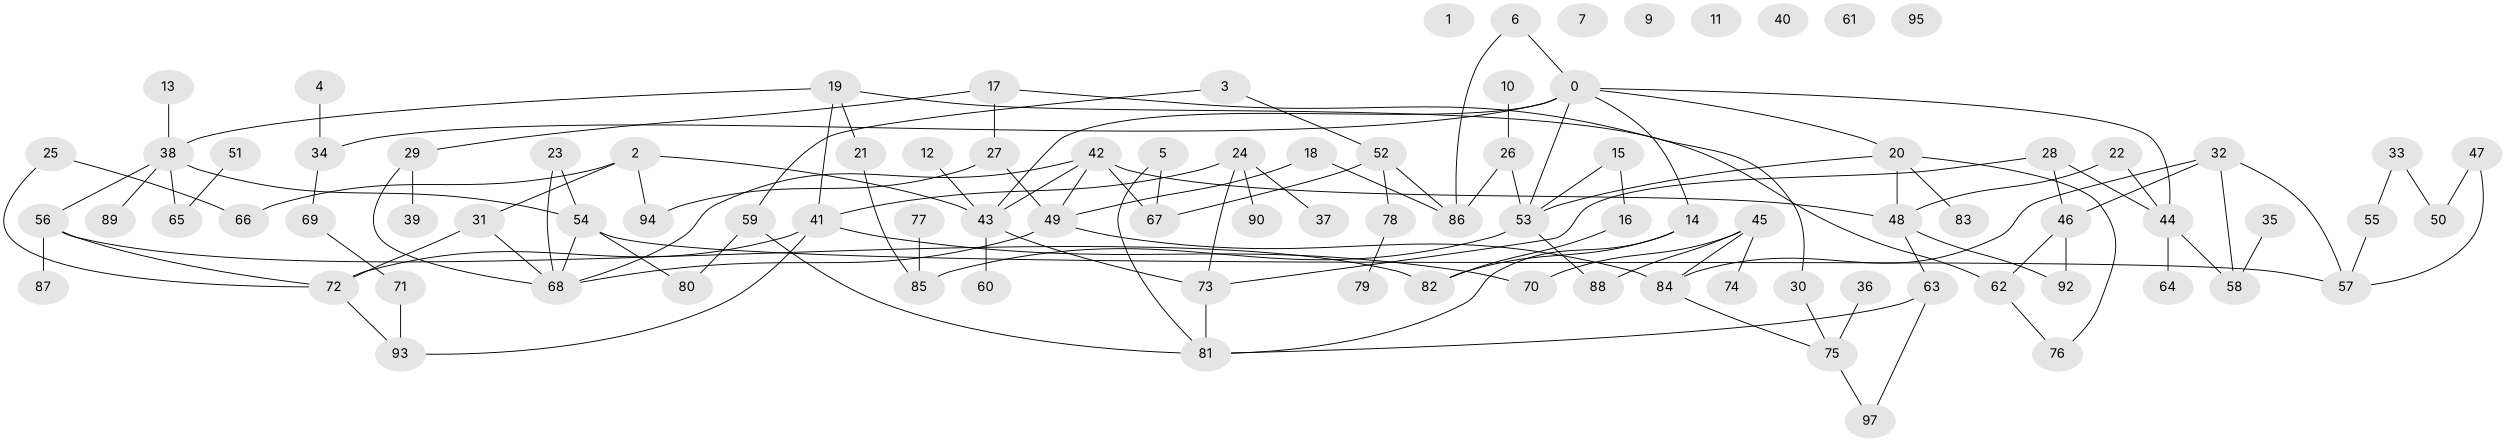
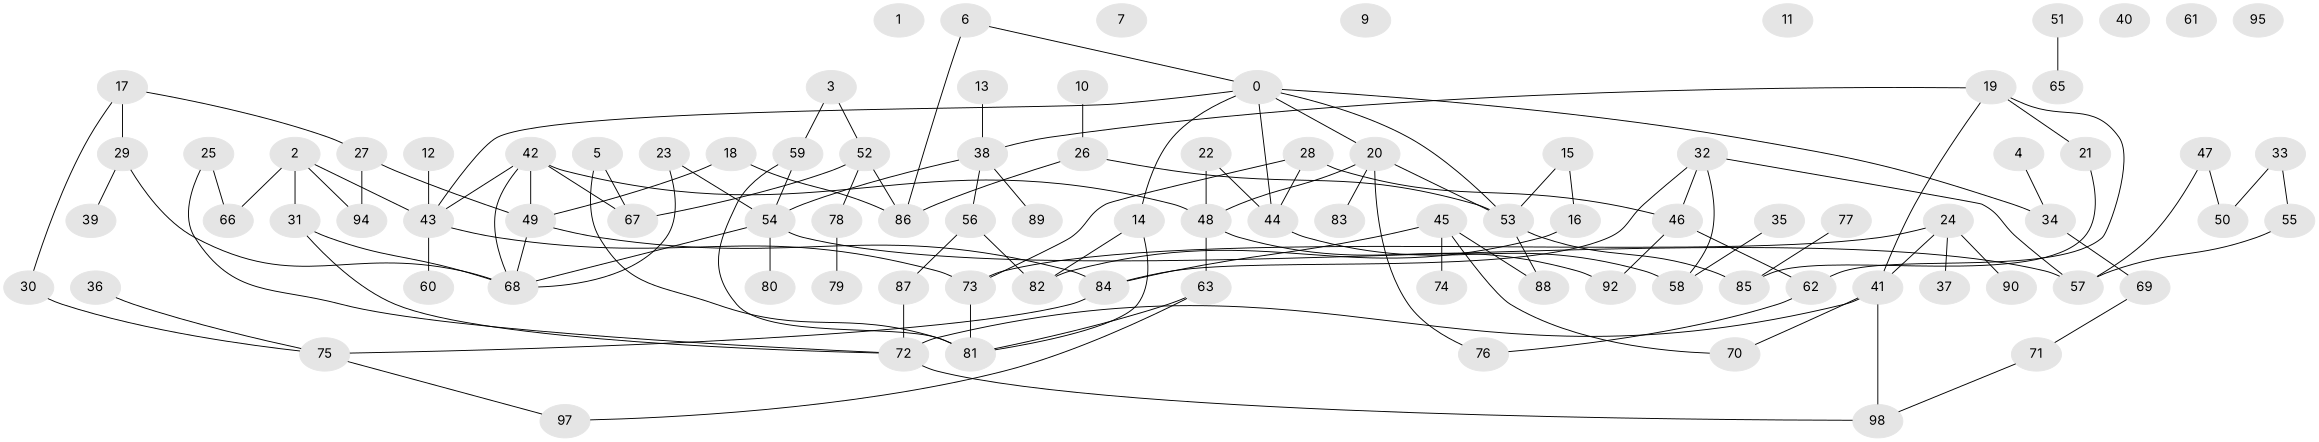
edge "38" -- "65": removed
edge "59" -- "80": now "59" -- "54"
edge "56" -- "72": now "87" -- "72"
node "64": removed
node "93": label "93" -> "98"
